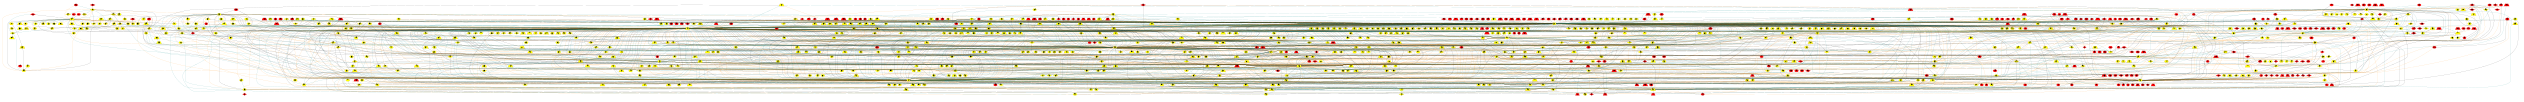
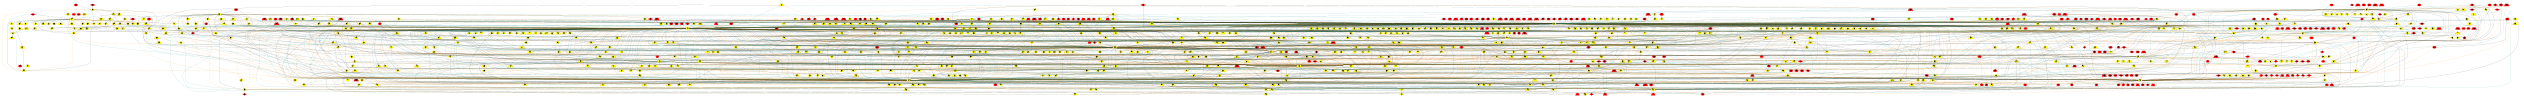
node "496": removed
